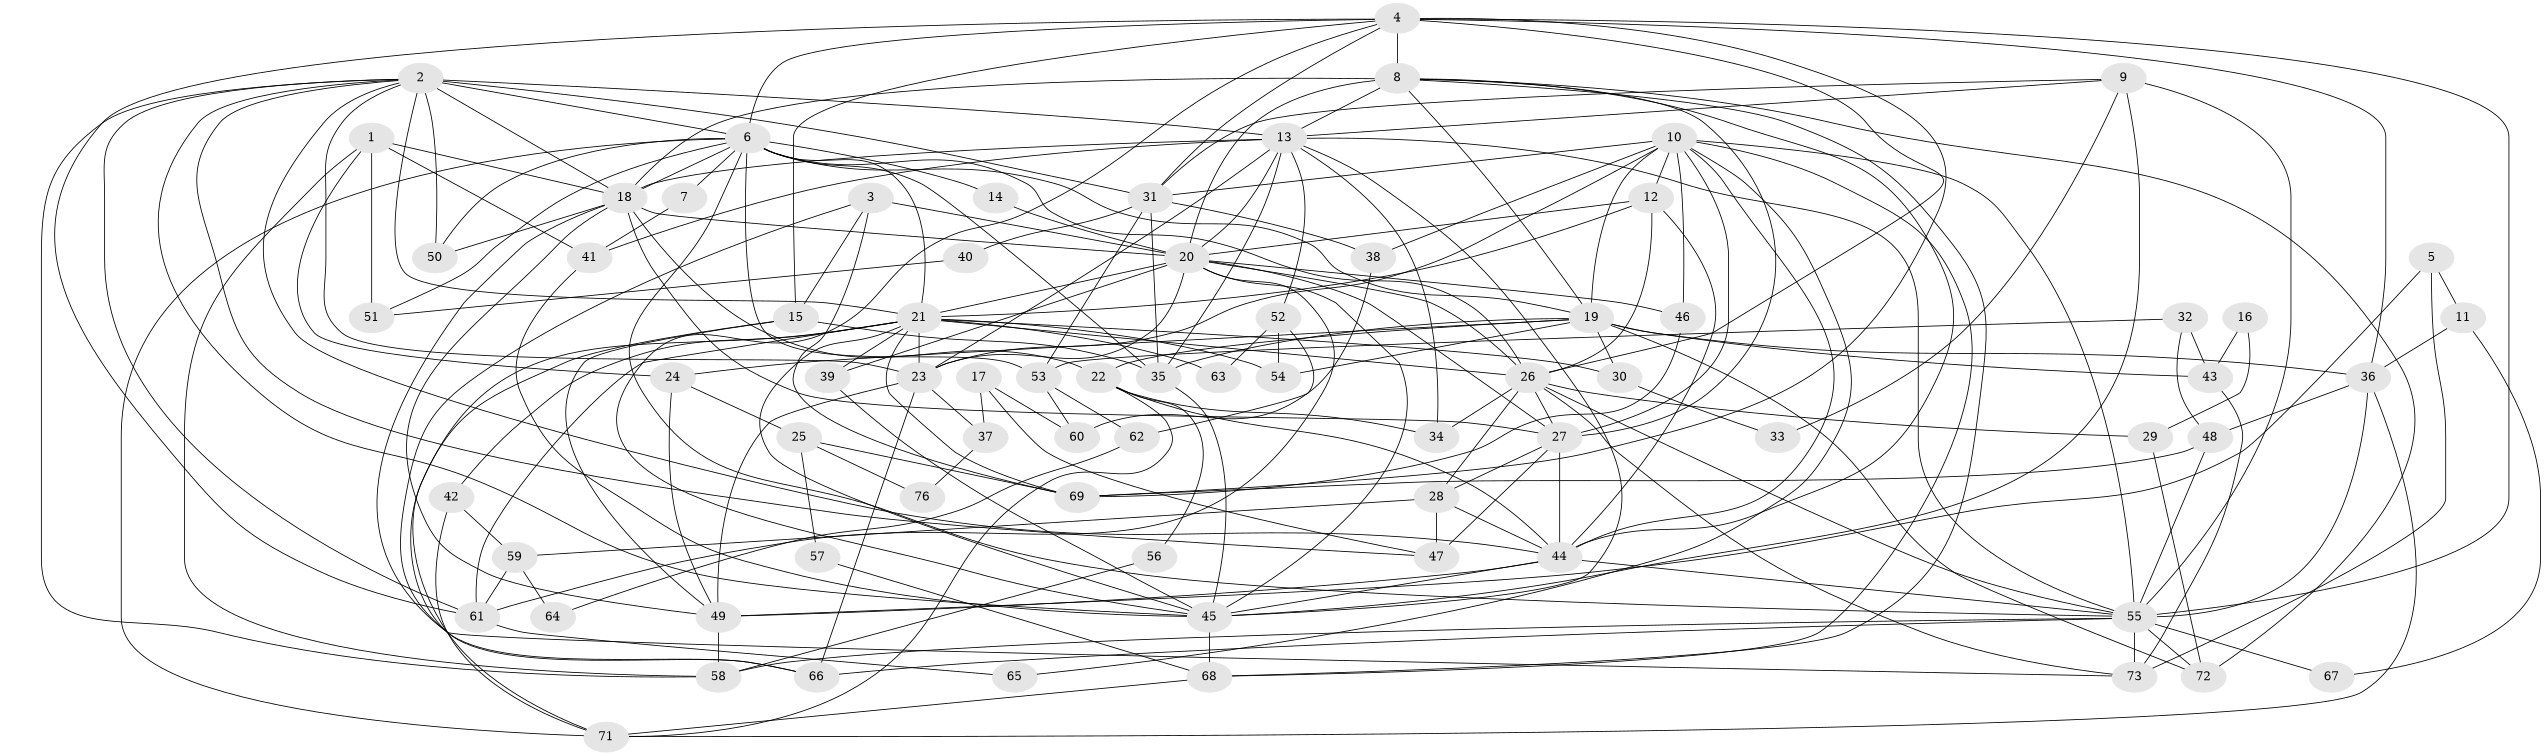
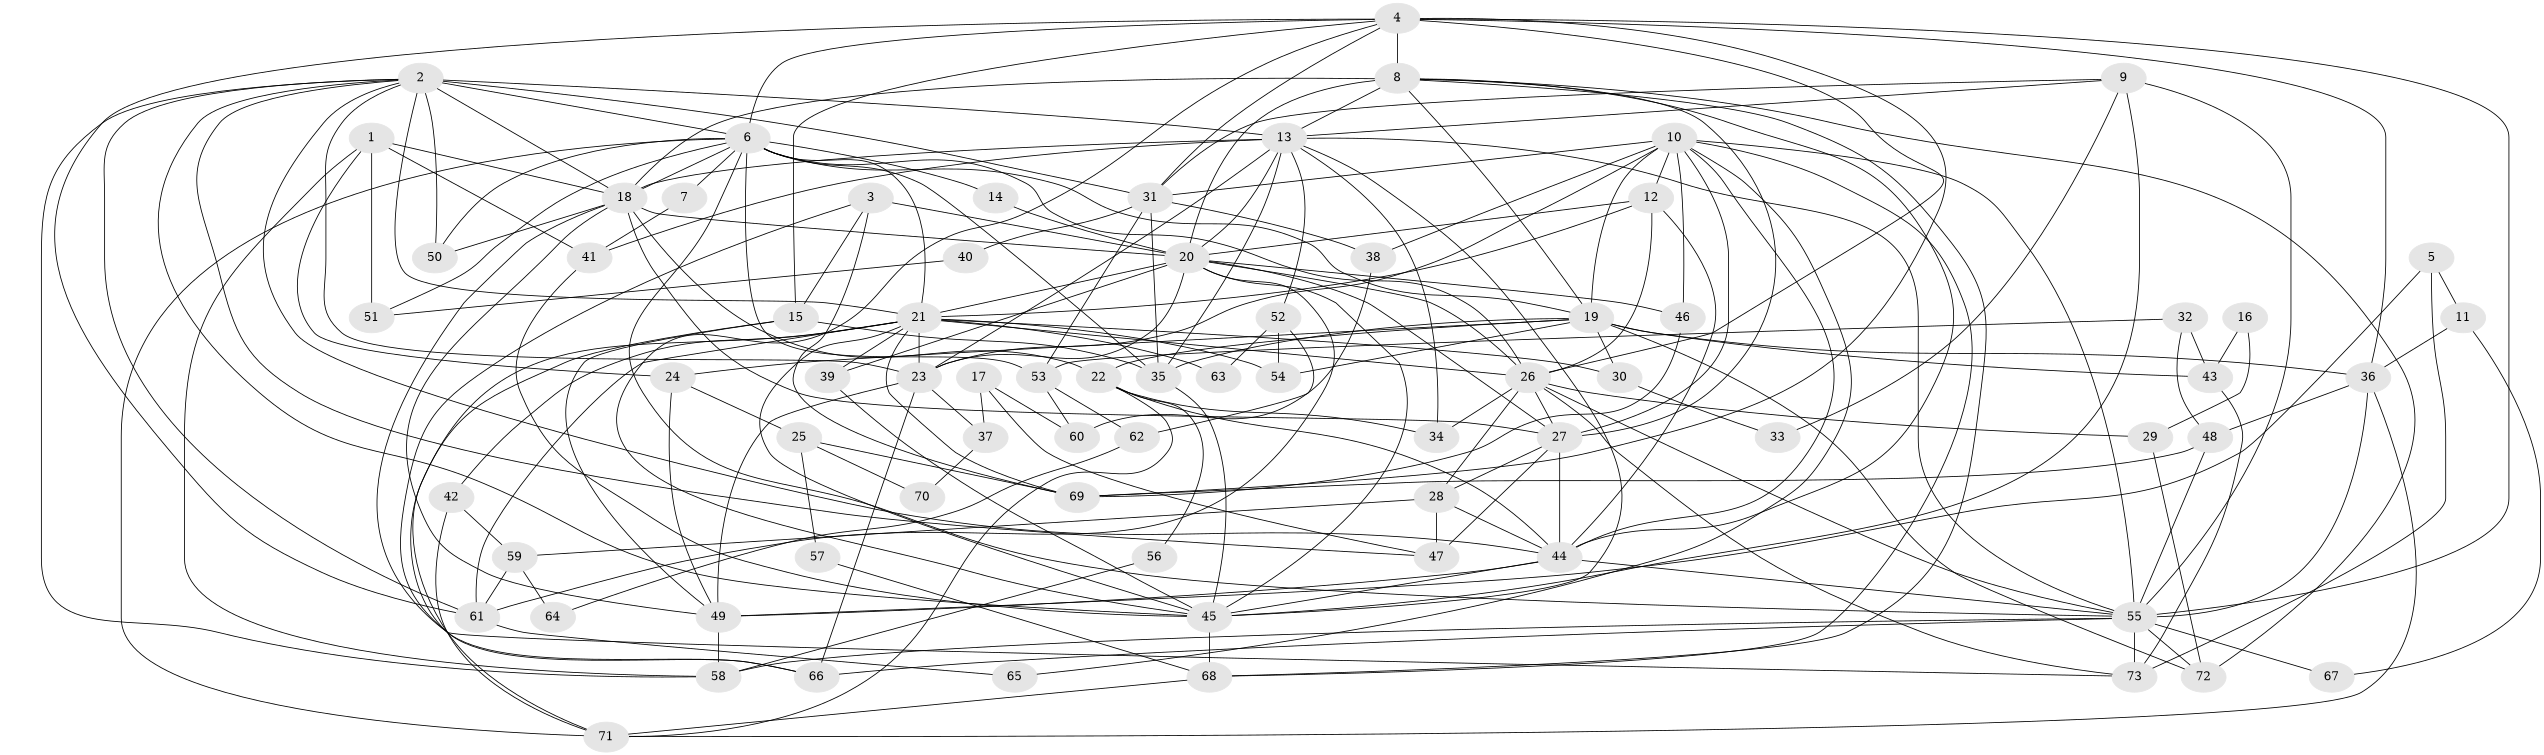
node "76": label "76" -> "70"
